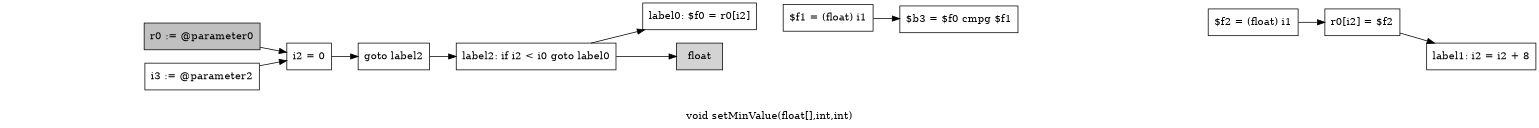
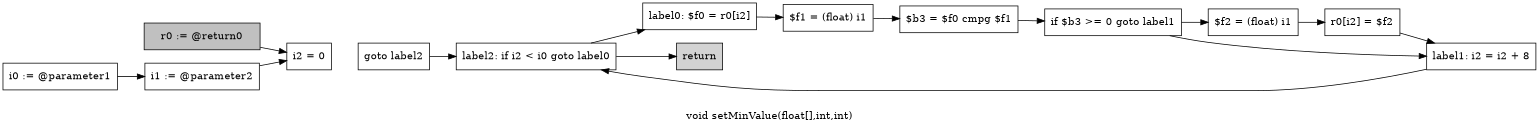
edge "label0: $f0 = r0[i2]" -> "$f1 = (float) i1": added
node "if $b3 >= 0 goto label1": added
node "r0 := @parameter0": label "r0 := @parameter0" -> "r0 := @return0"
edge "i2 = 0" -> "goto label2": removed
node "float": label "float" -> "return"
node "i0 := @parameter1": added
node "i3 := @parameter2": label "i3 := @parameter2" -> "i1 := @parameter2"
edge "label1: i2 = i2 + 8" -> "label2: if i2 < i0 goto label0": added
